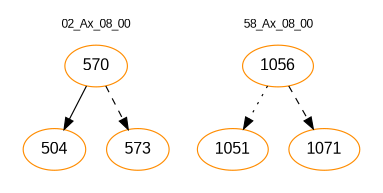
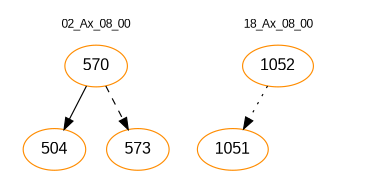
cluster "58_Ax_08_00": label "58_Ax_08_00" -> "18_Ax_08_00"
node "1056": label "1056" -> "1052"
node "1071": removed
